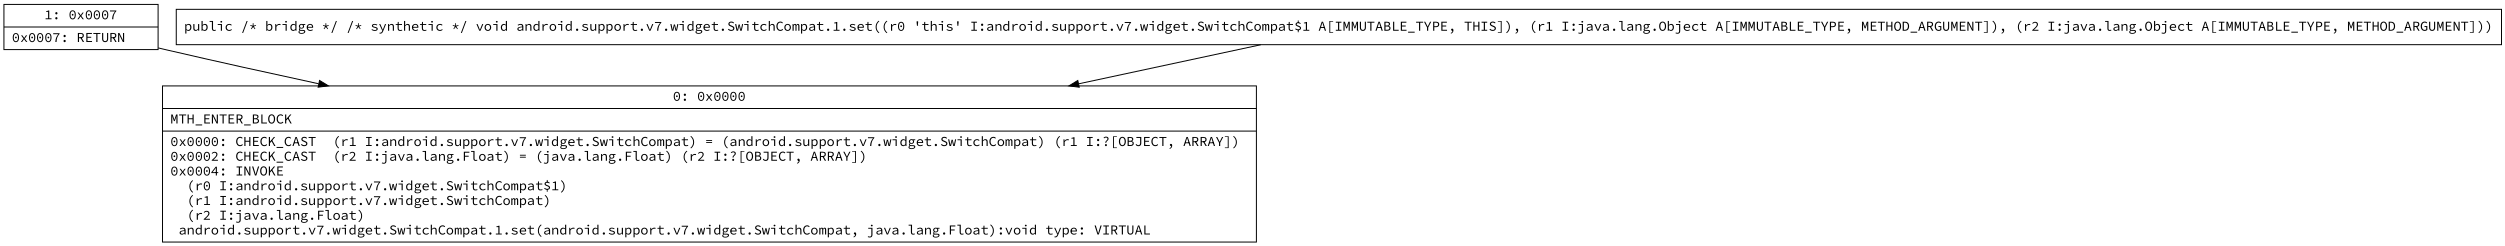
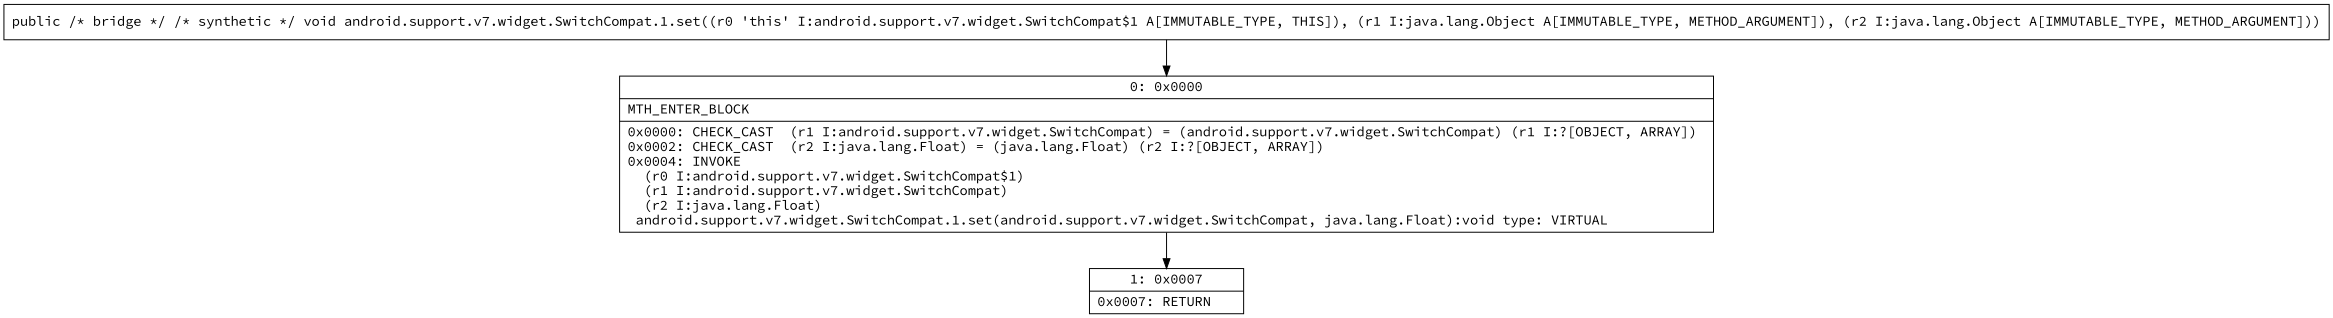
edge "1: 0x0007" -> "0: 0x0000": reversed
